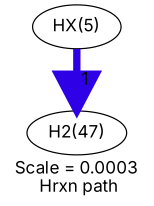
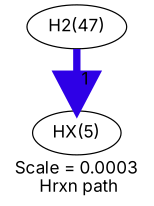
edge "HX(5)" -> "H2(47)": reversed
